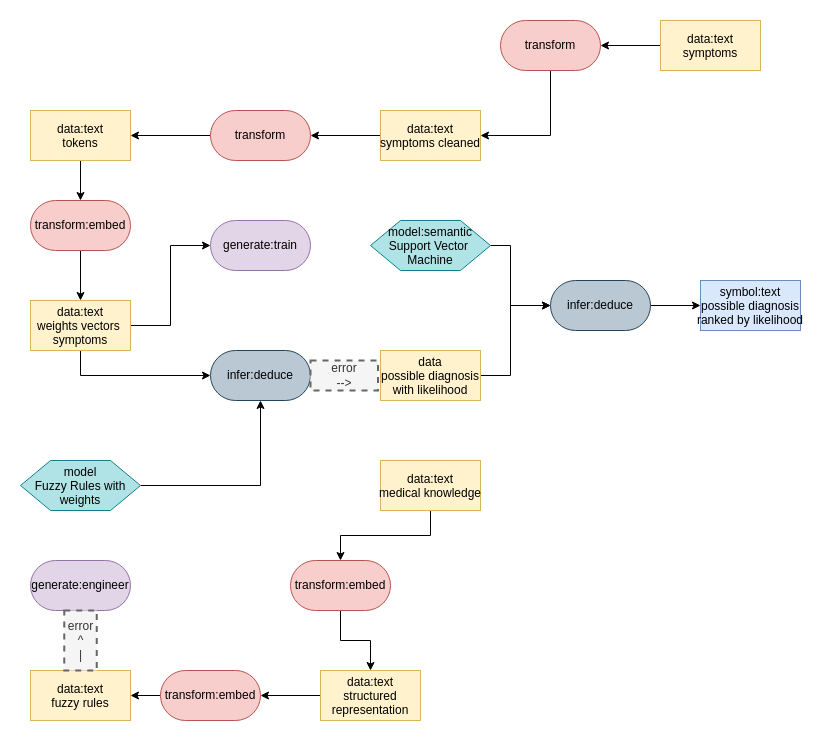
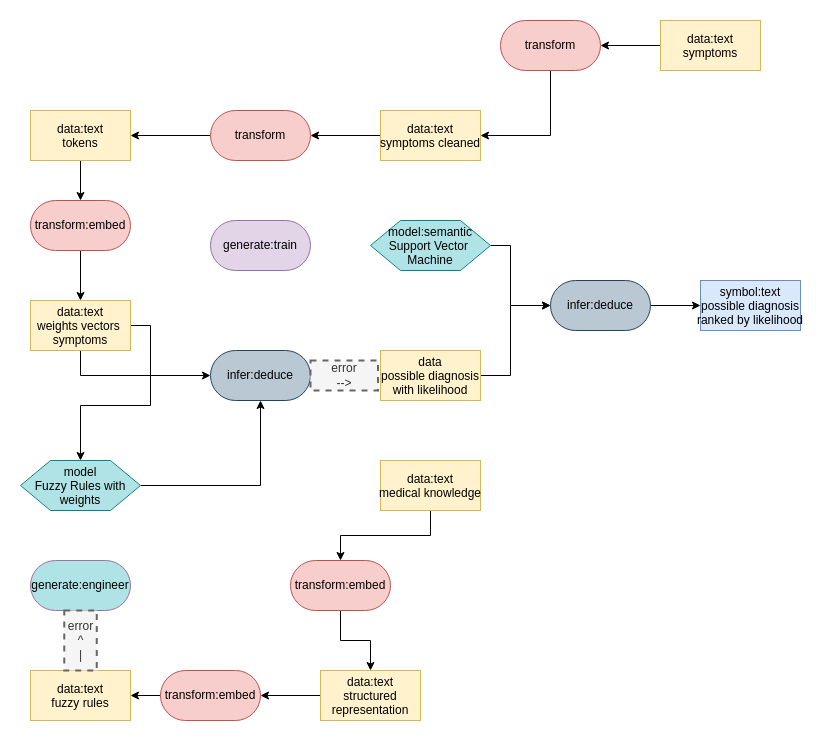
edge "data:text weights vectors symptoms" -> "generate:train": now "data:text weights vectors symptoms" -> "model Fuzzy Rules with weights"
node "generate:engineer": fillcolor #e1d5e7 -> #b0e3e6
